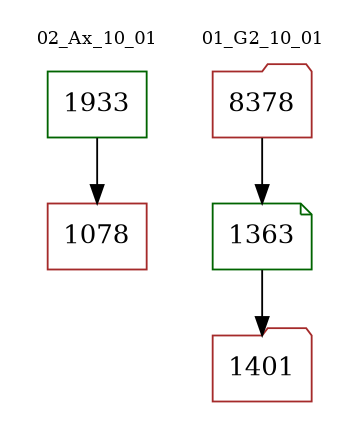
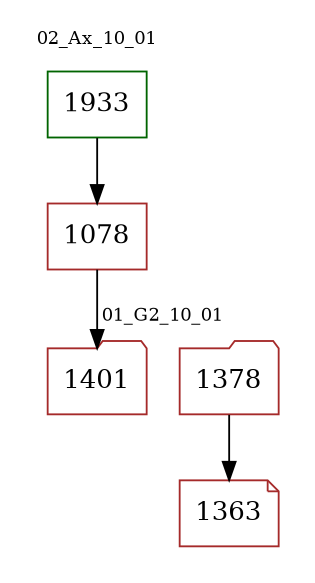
node "8378": label "8378" -> "1378"
node "1363": color darkgreen -> brown
edge "1363" -> "1401": now "1078" -> "1401"
